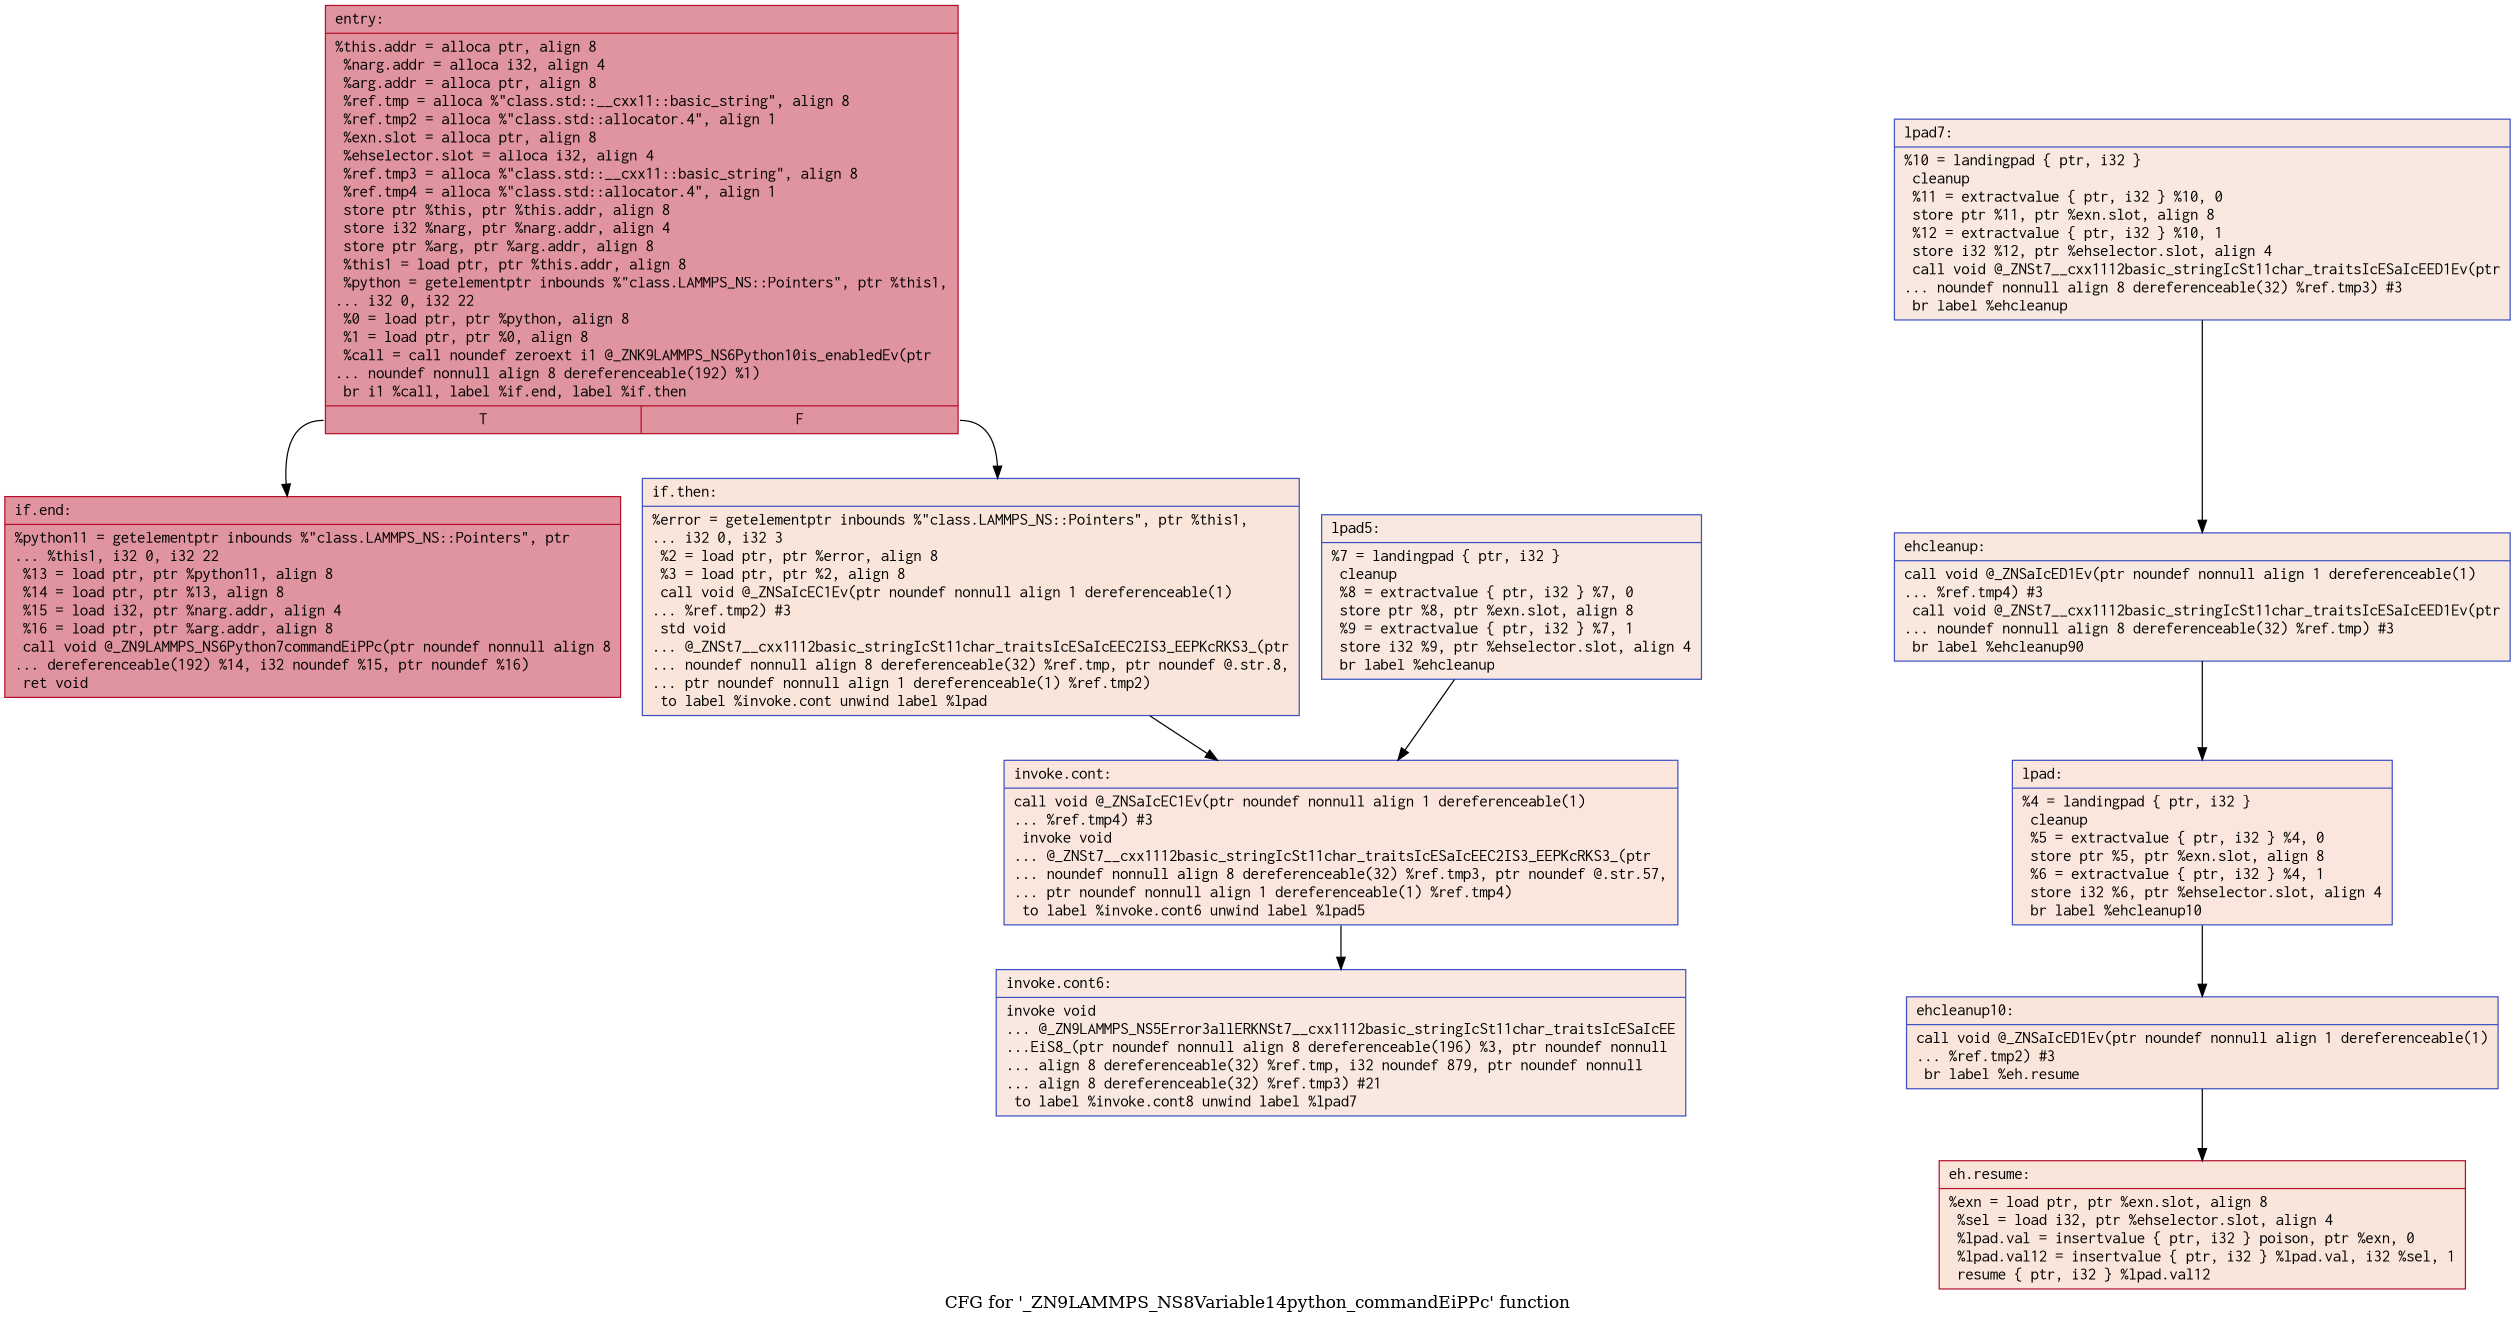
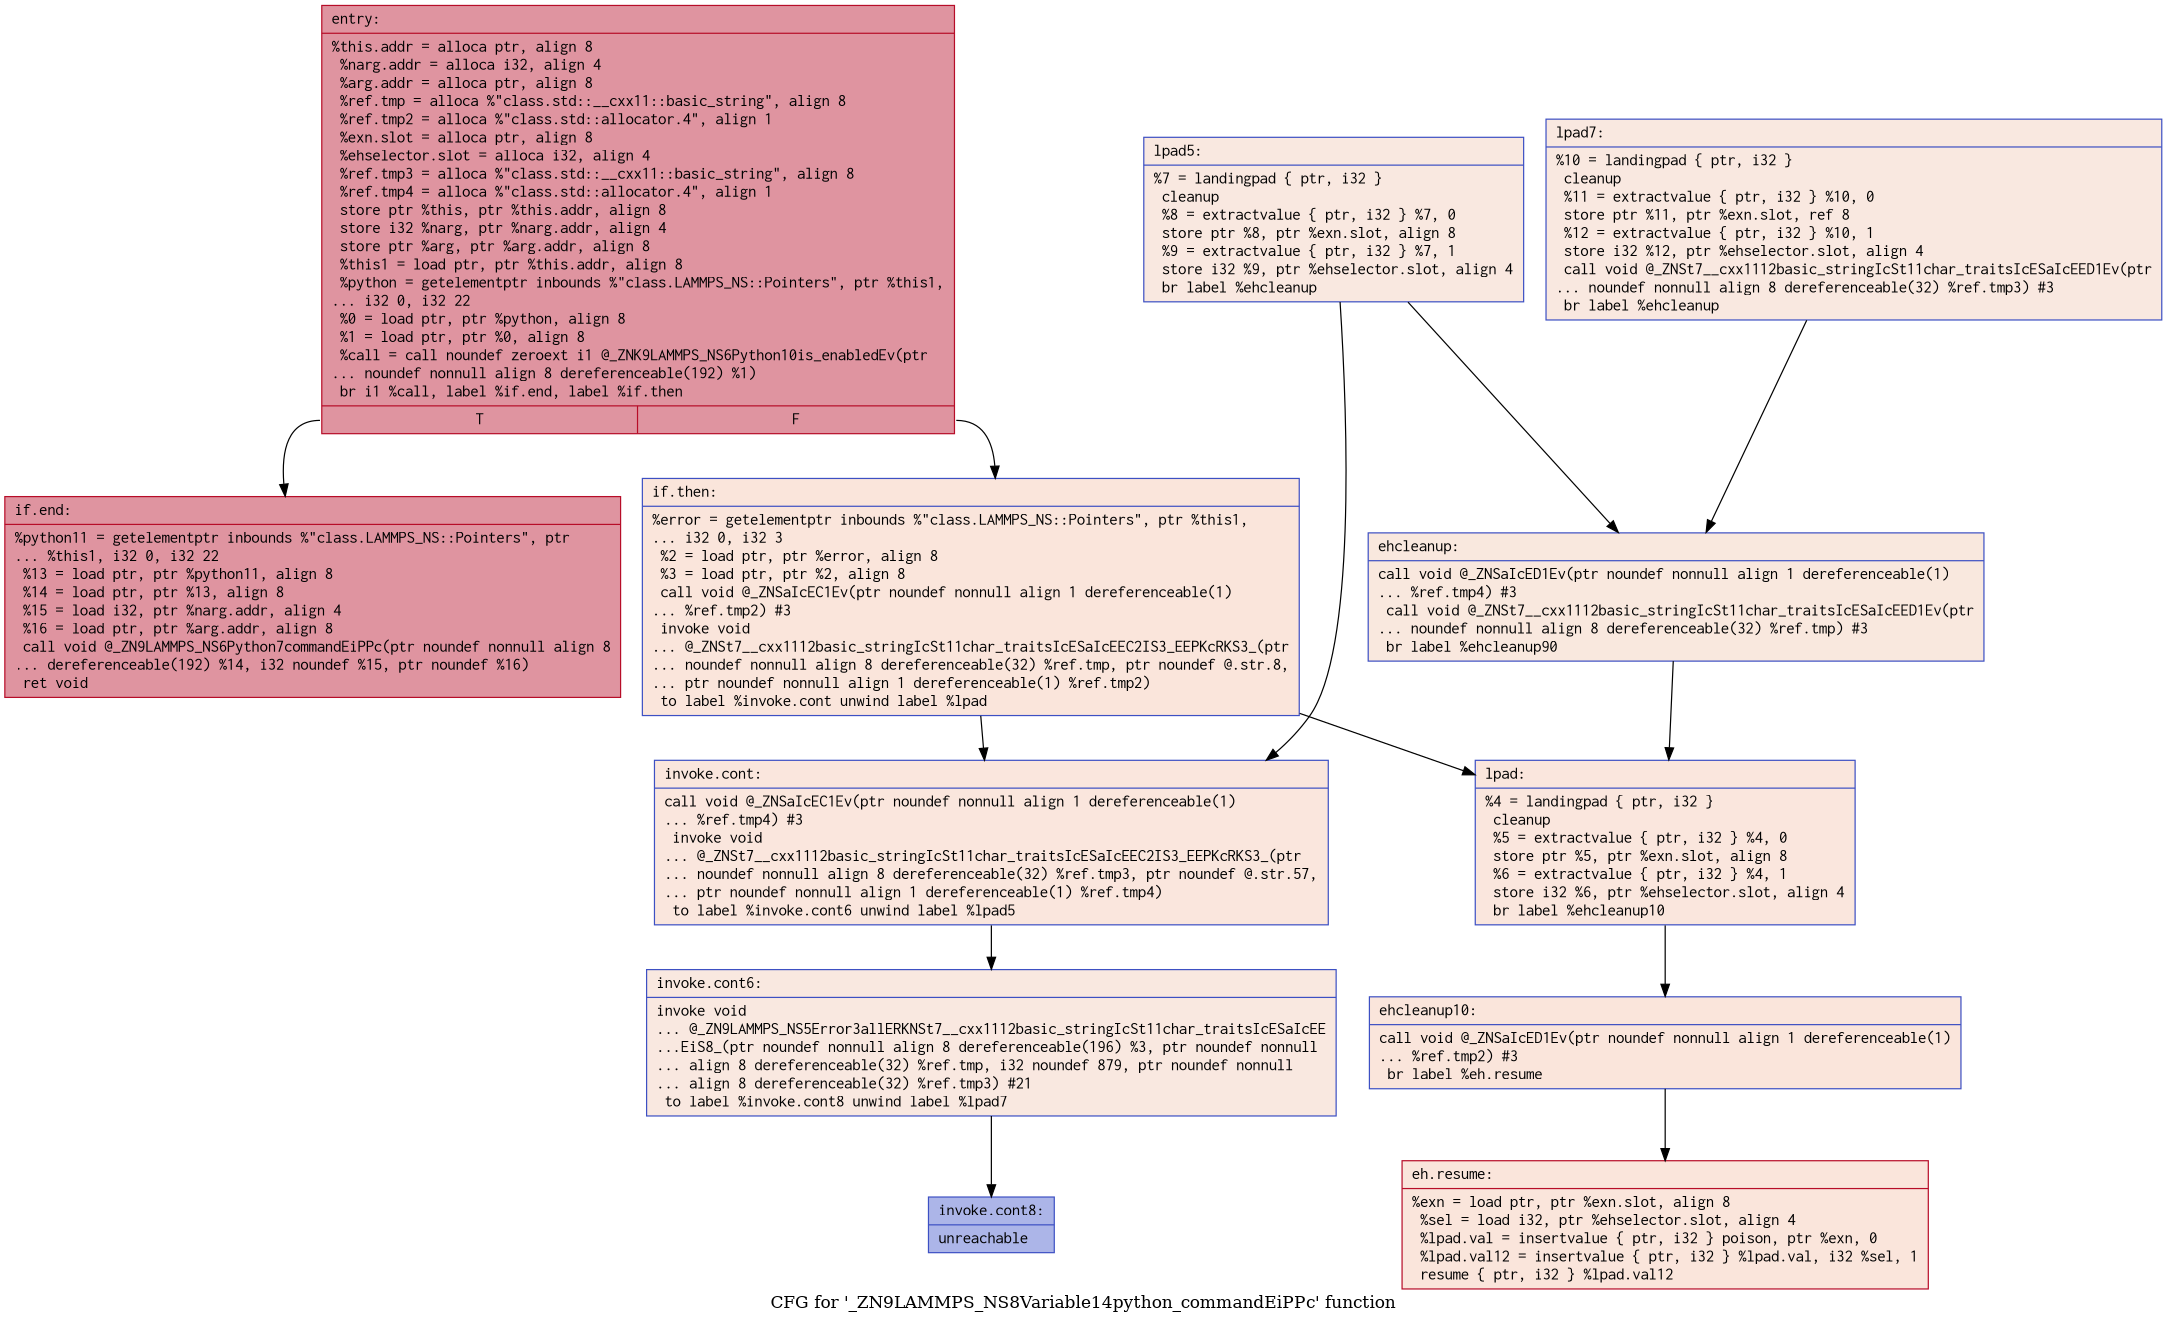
node "lpad7:": text "store ptr %11, ptr %exn.slot, align 8" -> "store ptr %11, ptr %exn.slot, ref 8"
edge "lpad5:" -> "ehcleanup:": added
node "if.then:": text "std void" -> "invoke void"
edge "if.then:" -> "lpad:": added
node "invoke.cont8:": added
